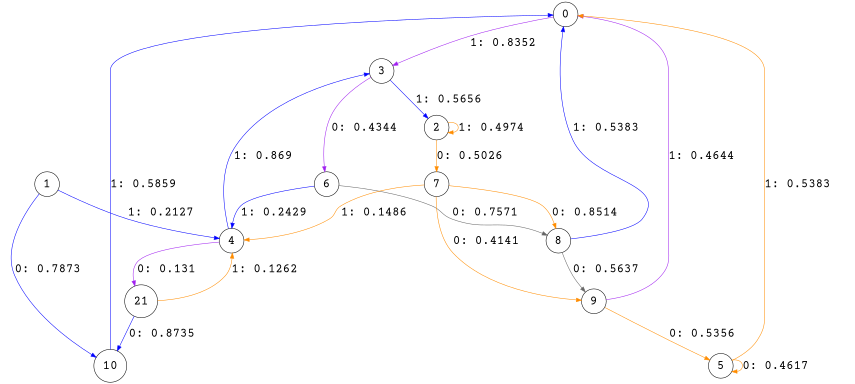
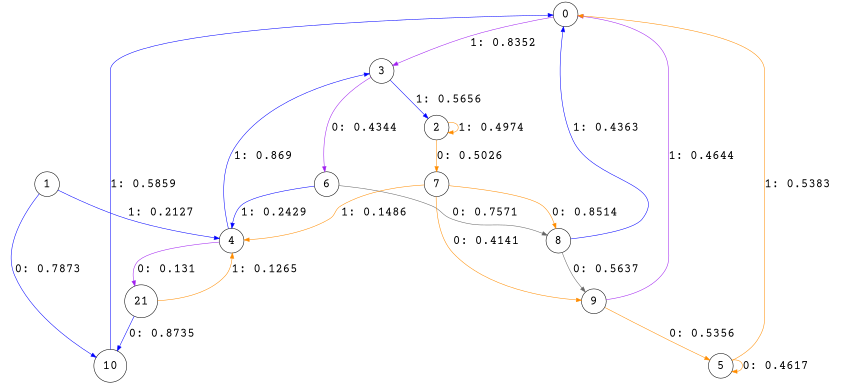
edge "8" -> "0": label "1: 0.5383   " -> "1: 0.4363   "
edge "21" -> "4": label "1: 0.1262   " -> "1: 0.1265   "
